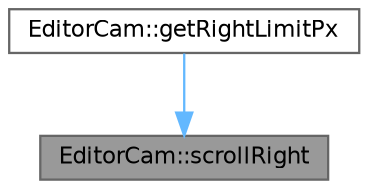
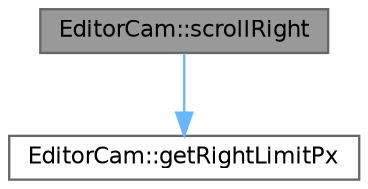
edge "EditorCam::getRightLimitPx" -> "EditorCam::scrollRight": reversed
